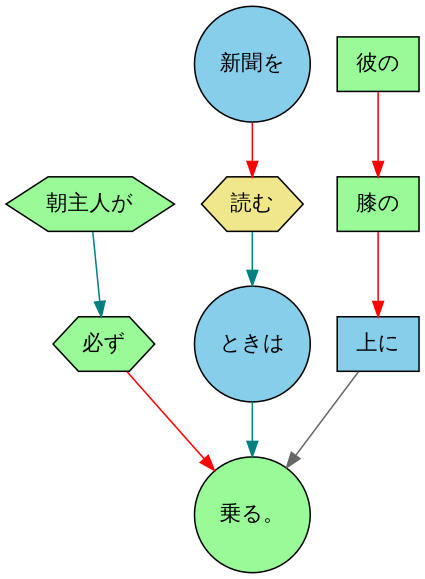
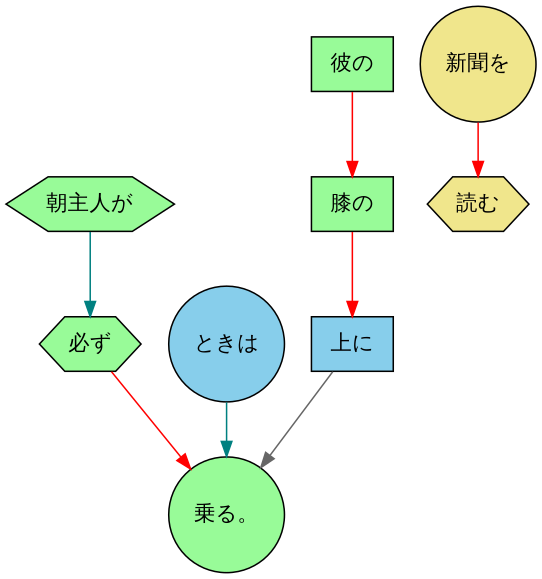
node "新聞を": fillcolor skyblue -> khaki
edge "読む" -> "ときは": removed
